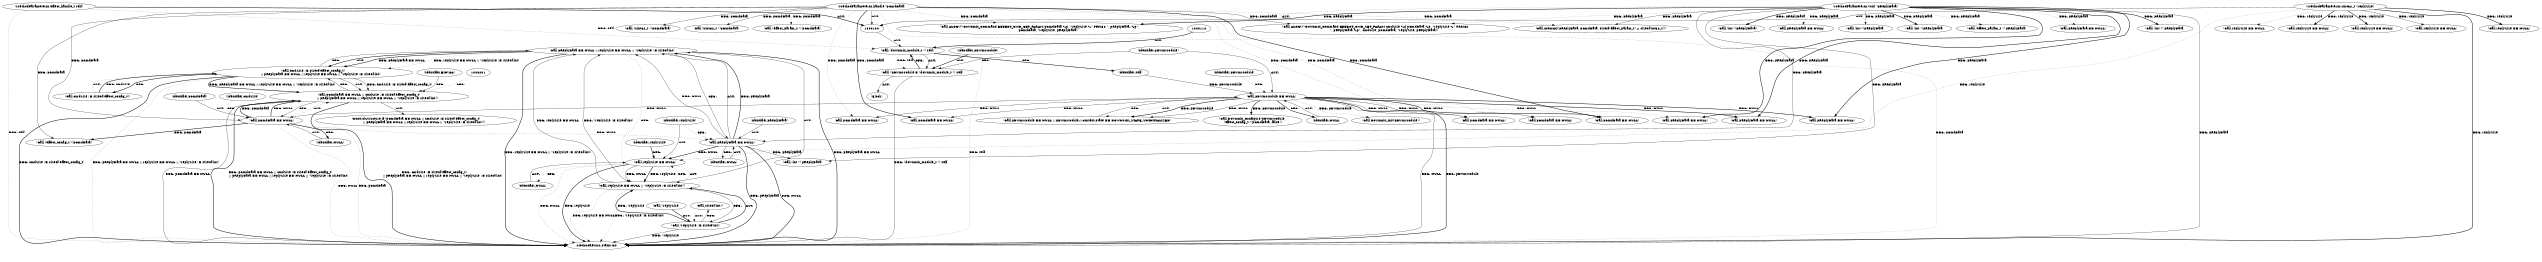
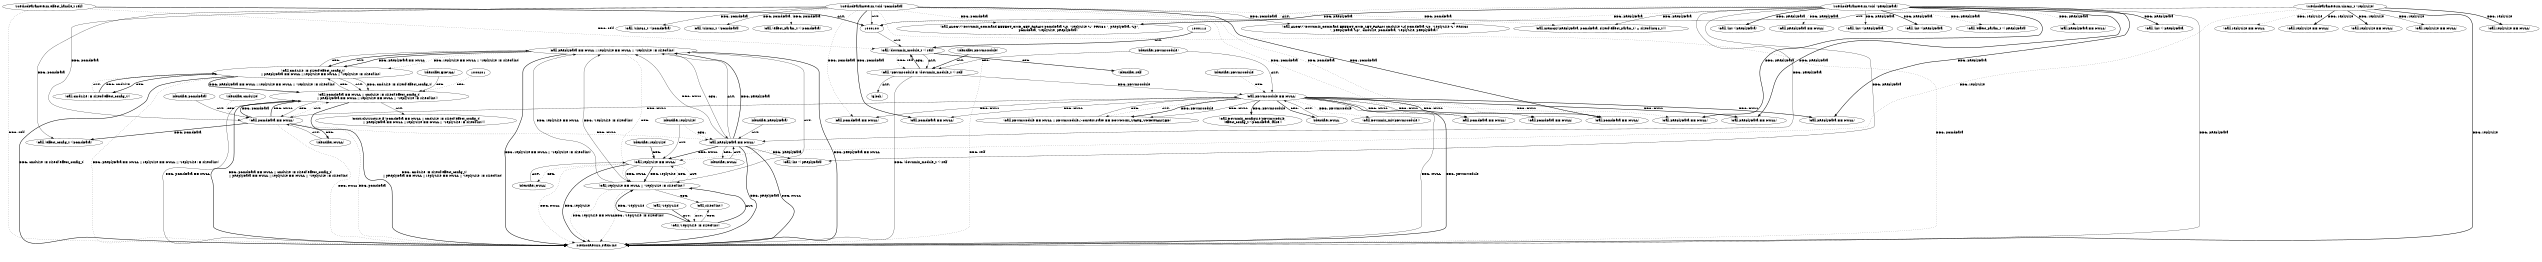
node "(MethodParameterIn,handle *pCmdData)": label "(MethodParameterIn,handle *pCmdData)" -> "(MethodParameterIn,void *pCmdData)"
edge "(Identifier,self)" -> "(Call,pDwmModule == NULL)": now "(Call,*pDwmModule = (downmix_module_t *) self)" -> "(Call,pDwmModule == NULL)"
edge "(Call,replySize == NULL || *replySize != sizeof(int))" -> "(Call,*replySize != sizeof(int))": now "(Call,replySize == NULL || *replySize != sizeof(int))" -> "(Call,sizeof(int))"
edge "(Call,*replySize != sizeof(int))" -> "(MethodReturn,static int)": removed, label "DDG: *replySize"
